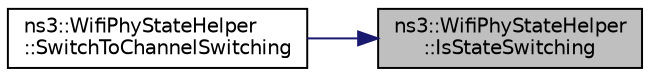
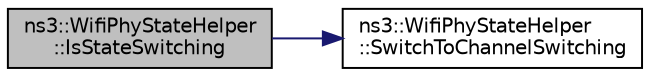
edge "ns3::WifiPhyStateHelper ::SwitchToChannelSwitching" -> "ns3::WifiPhyStateHelper ::IsStateSwitching": reversed
